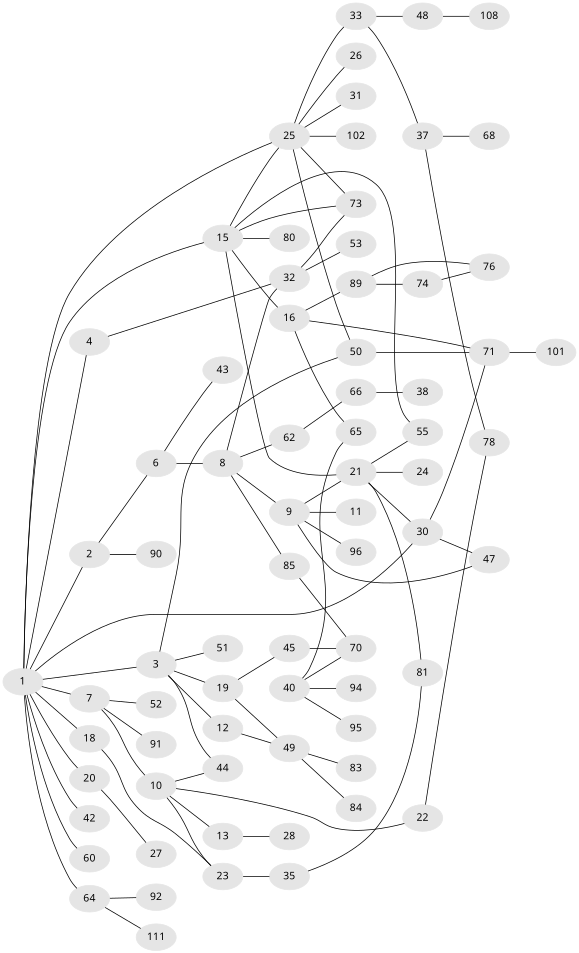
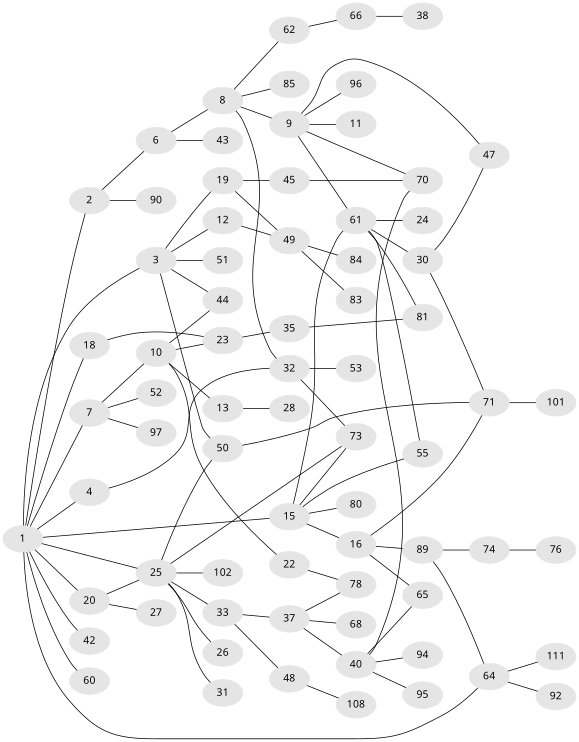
edge "25" -- "15": now "25" -- "20"
edge "76" -- "89": now "64" -- "89"
node "21": label "21" -> "61"
edge "85" -- "70": now "9" -- "70"
edge "30" -- "1": removed
edge "37" -- "40": added
node "91": label "91" -> "97"
